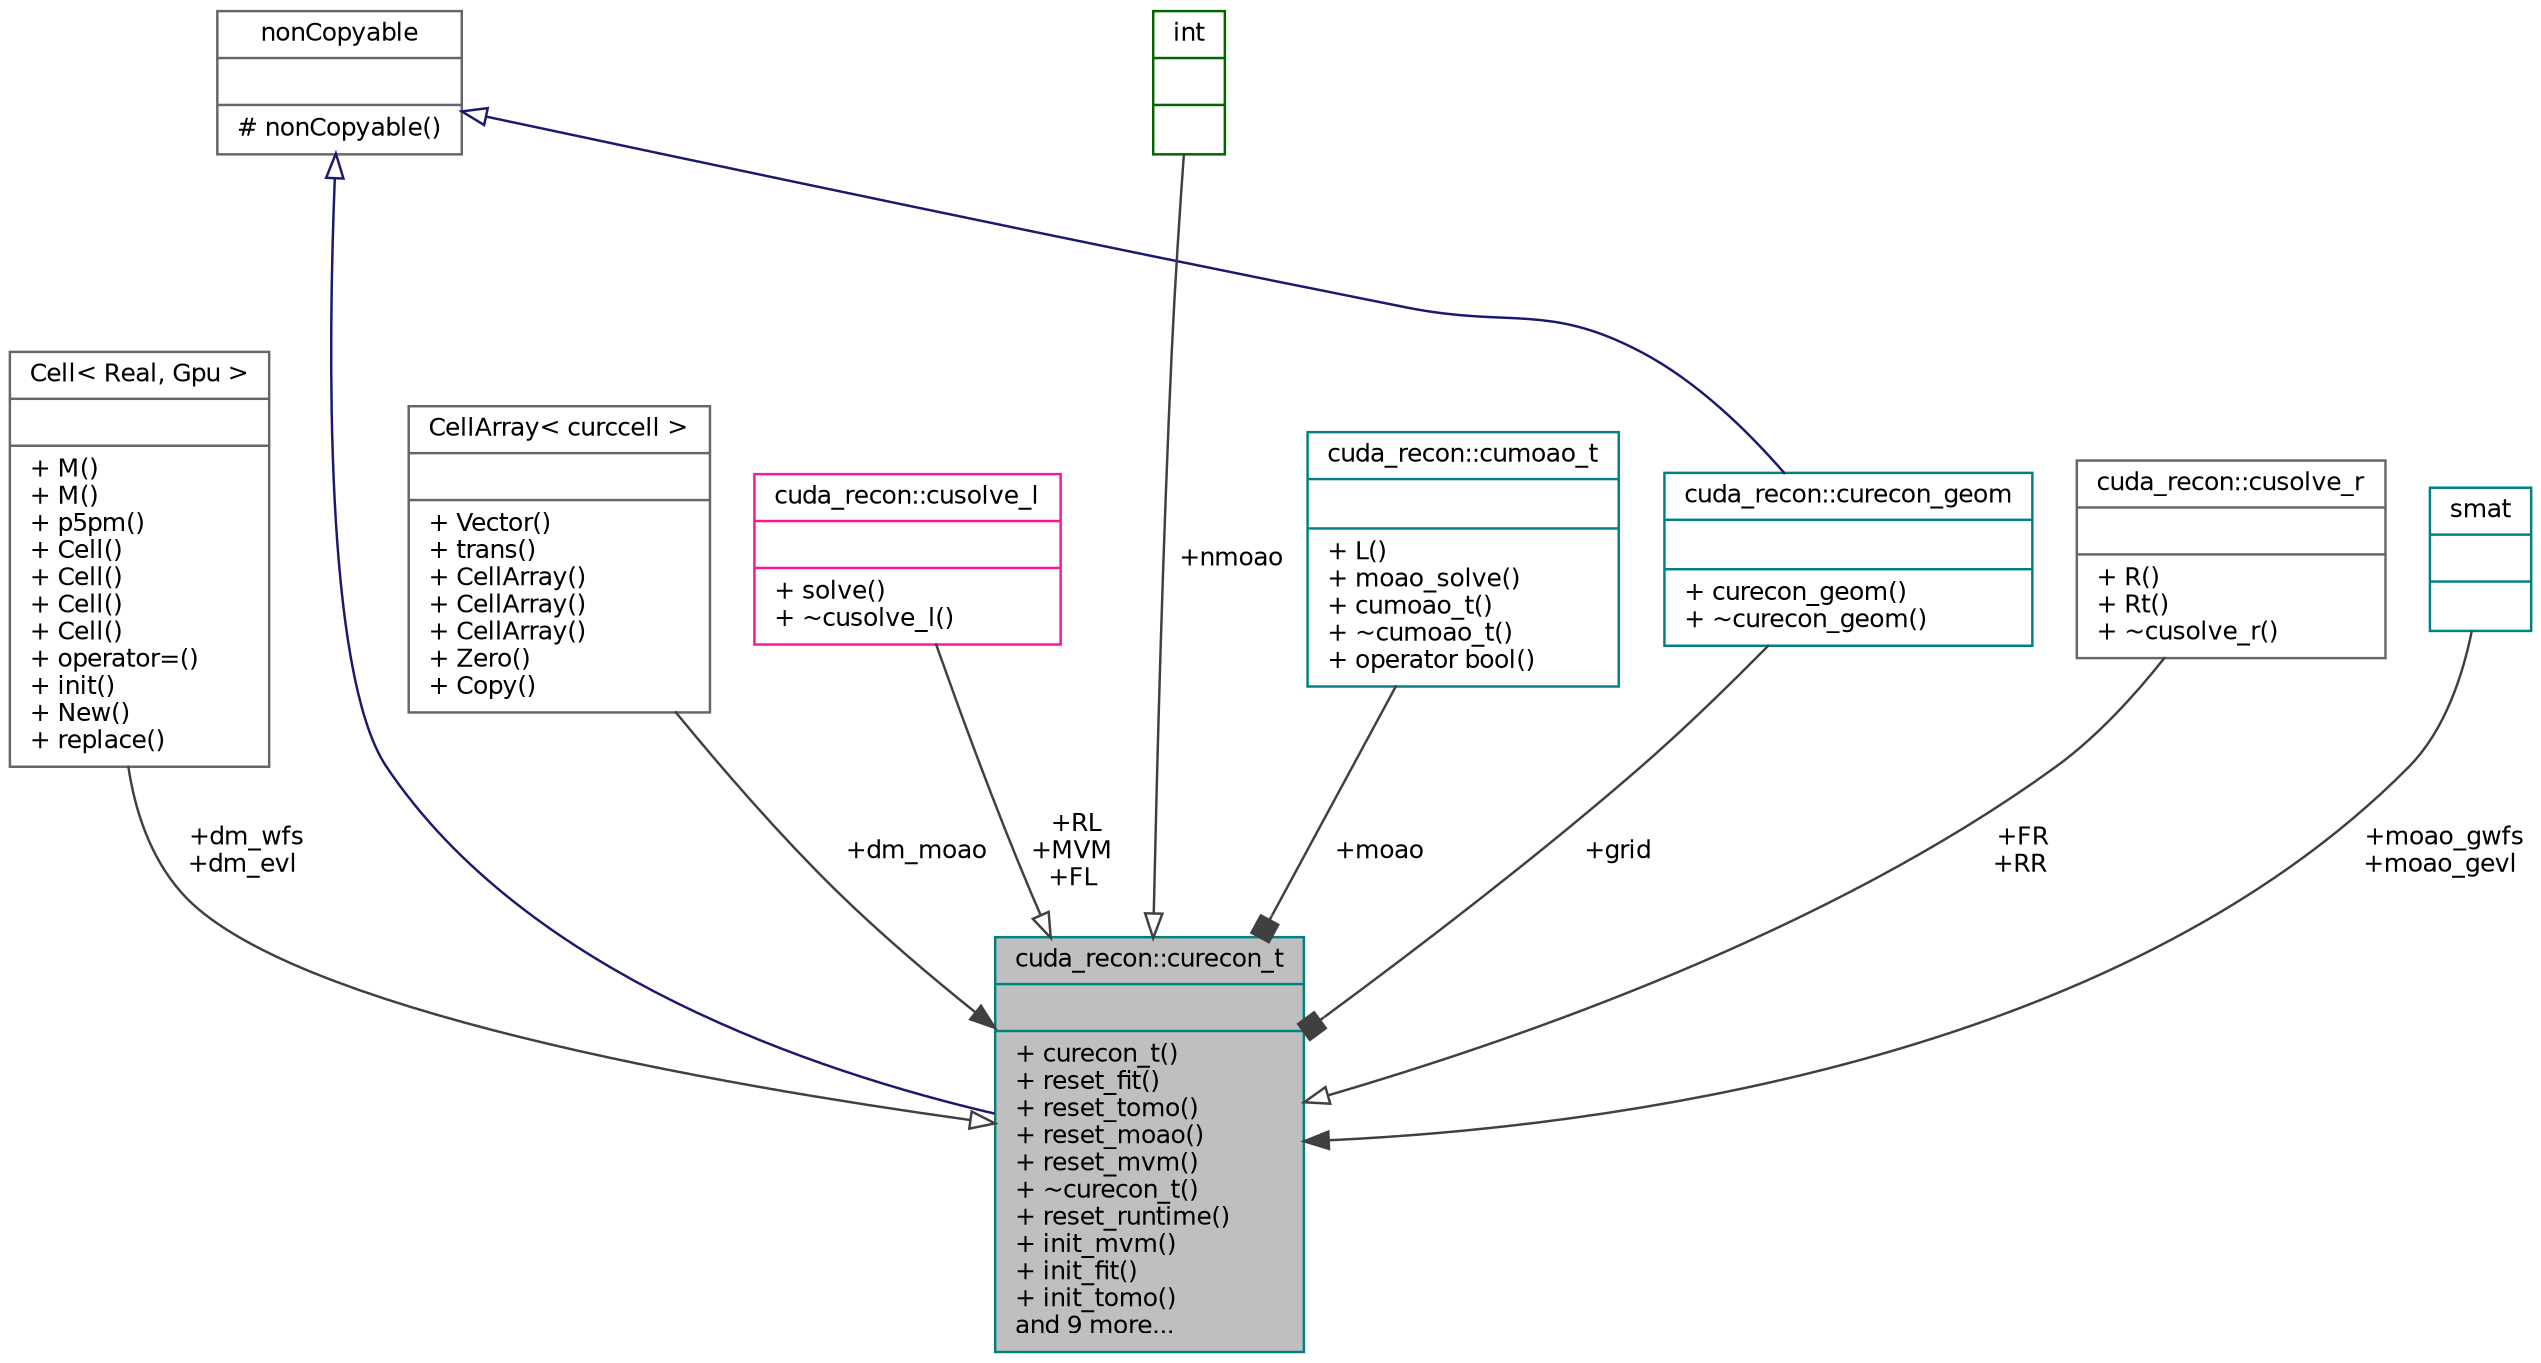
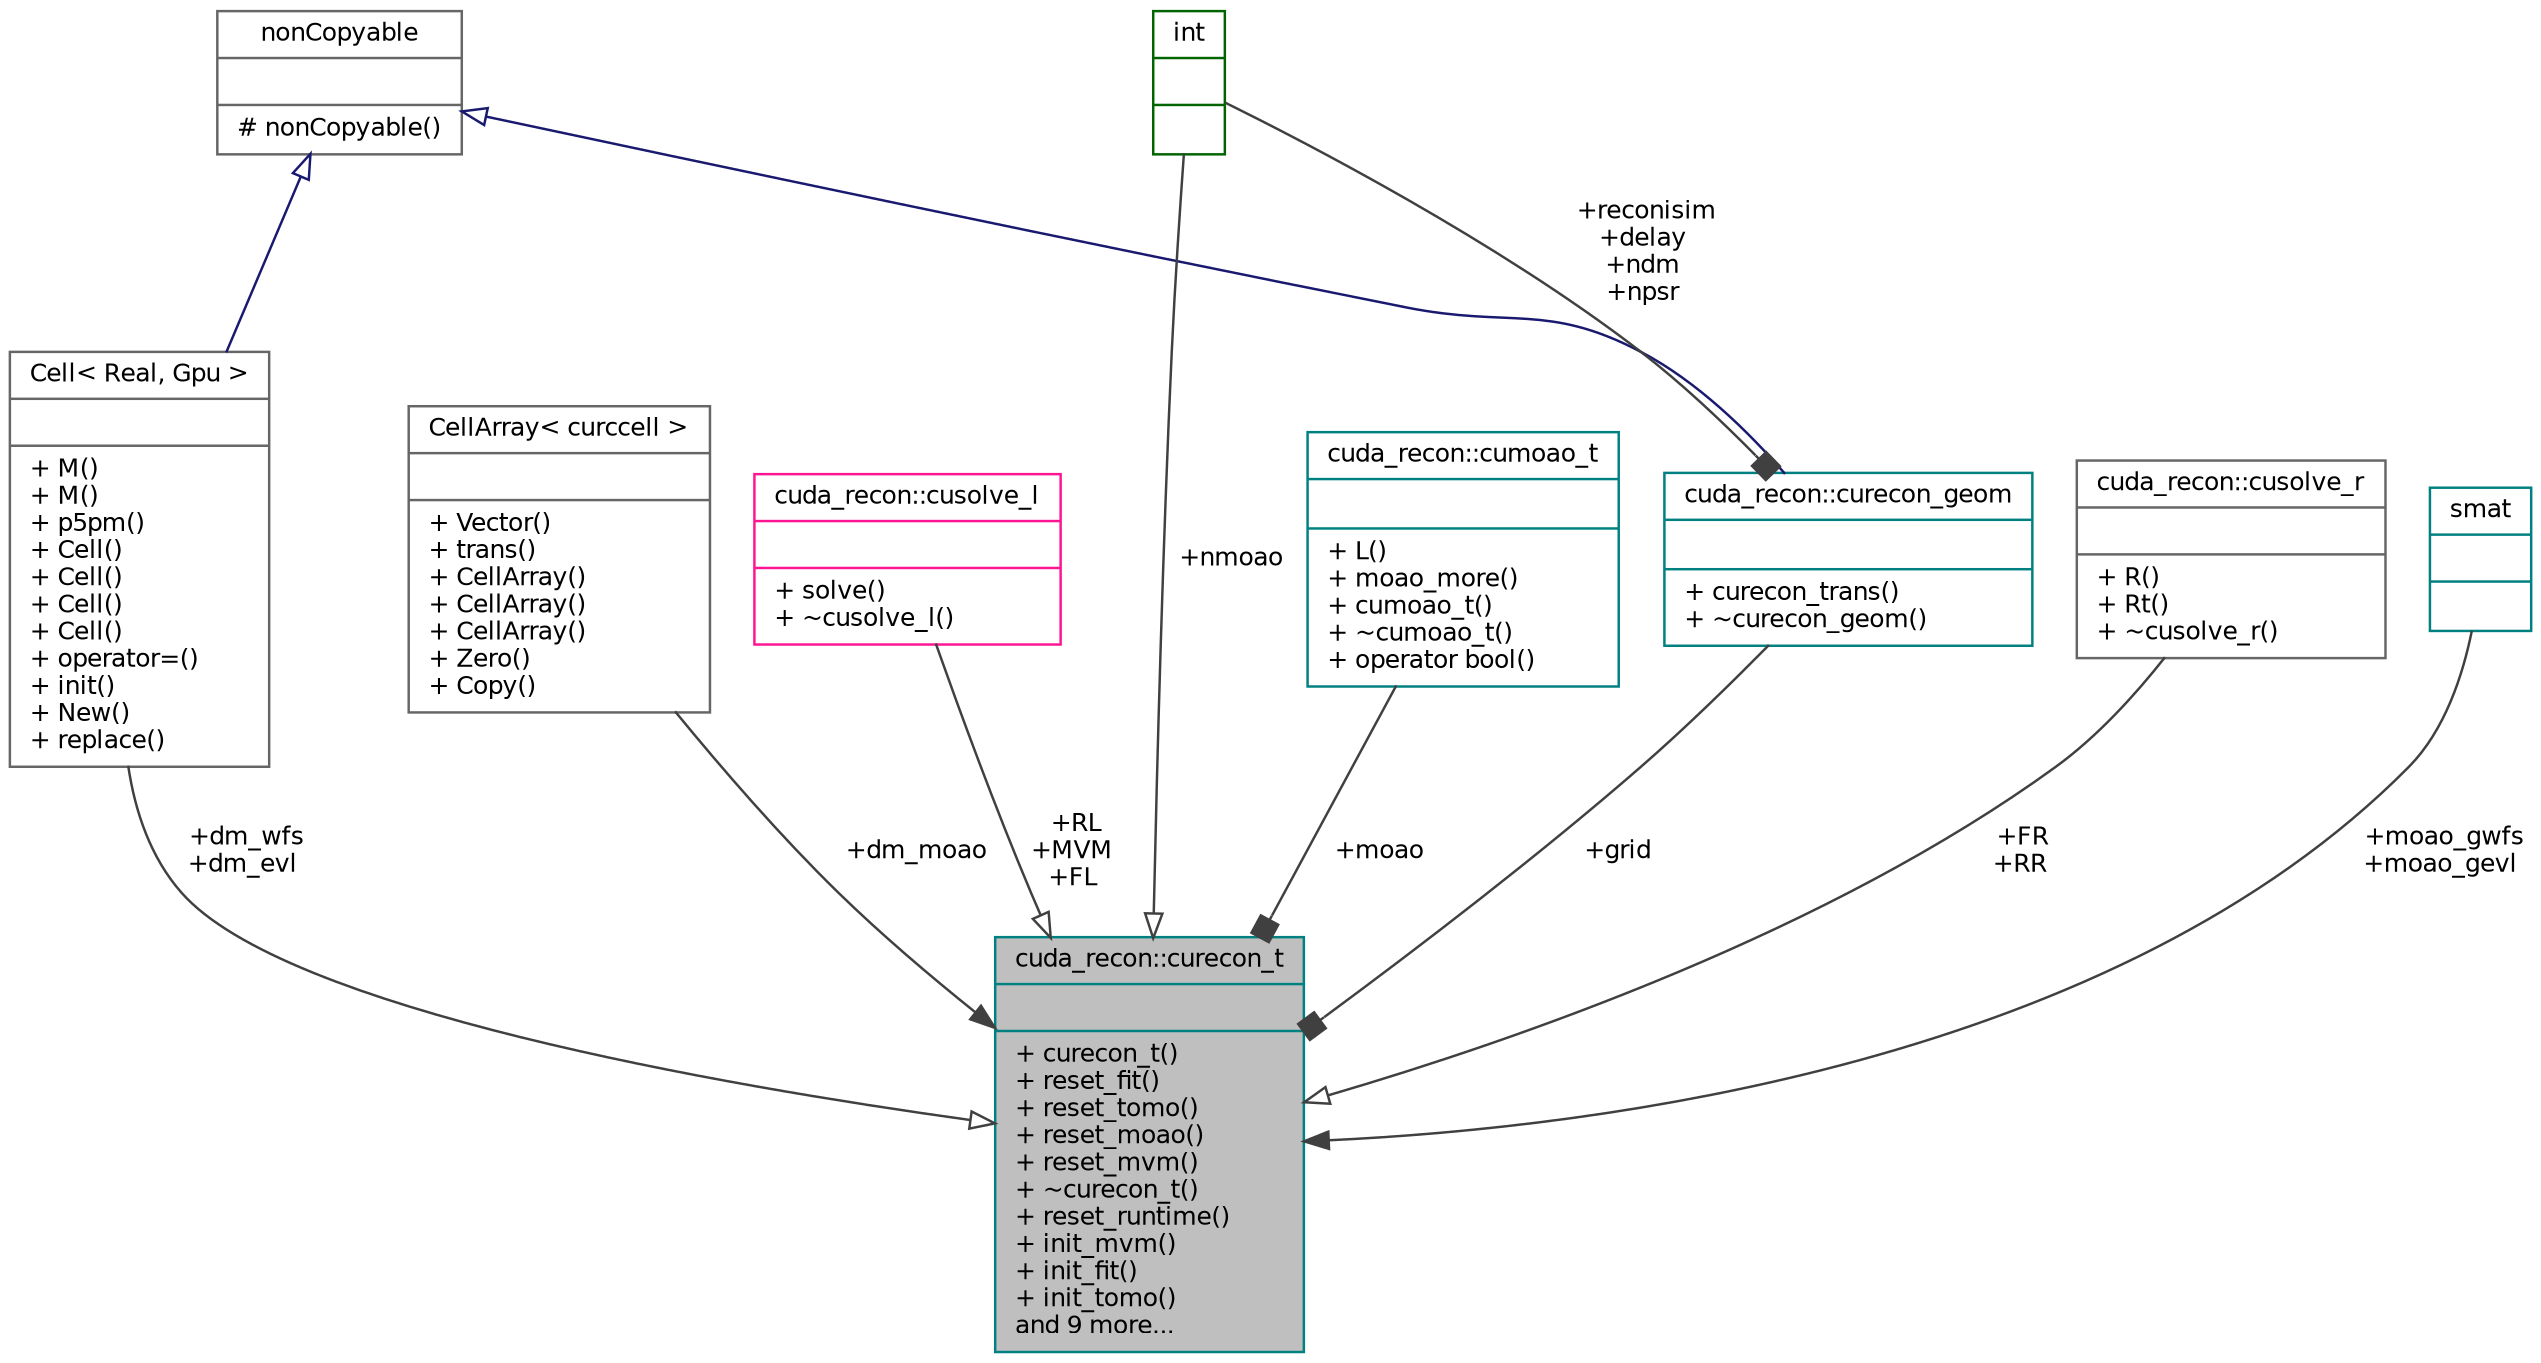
edge "int" -> "cuda_recon::curecon_geom": added, label "+reconisim +delay +ndm +npsr"
node "cuda_recon::cumoao_t": text "+ moao_solve()" -> "+ moao_more()"
node "cuda_recon::curecon_geom": text "+ curecon_geom()" -> "+ curecon_trans()"
edge "cuda_recon::curecon_t" -> "nonCopyable": now "Cell< Real, Gpu >" -> "nonCopyable"
